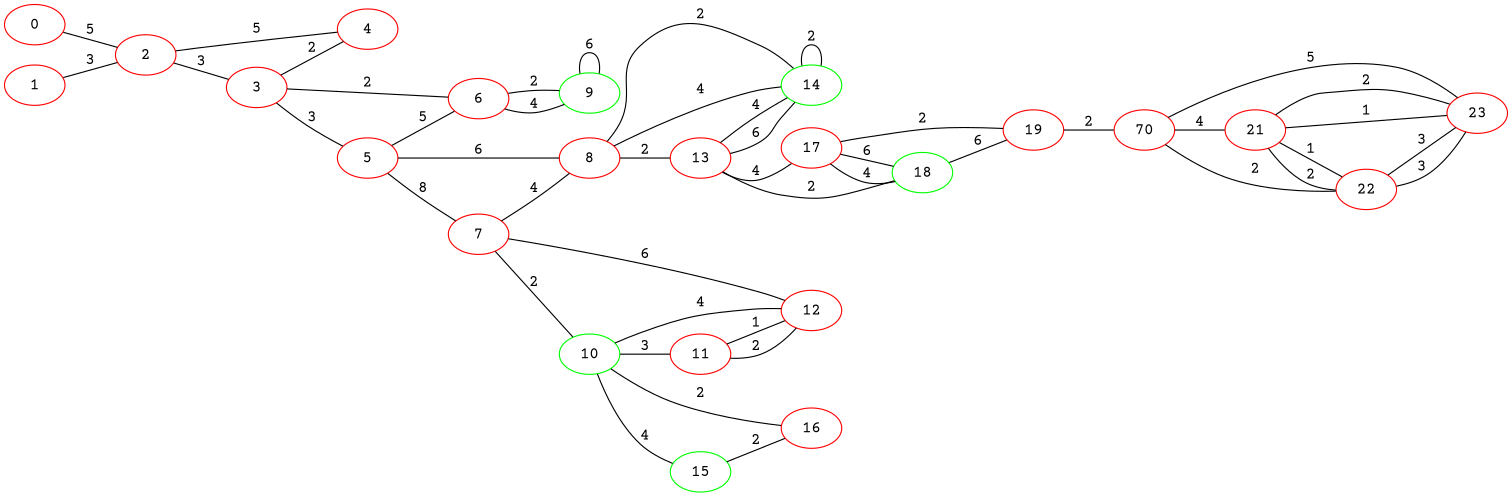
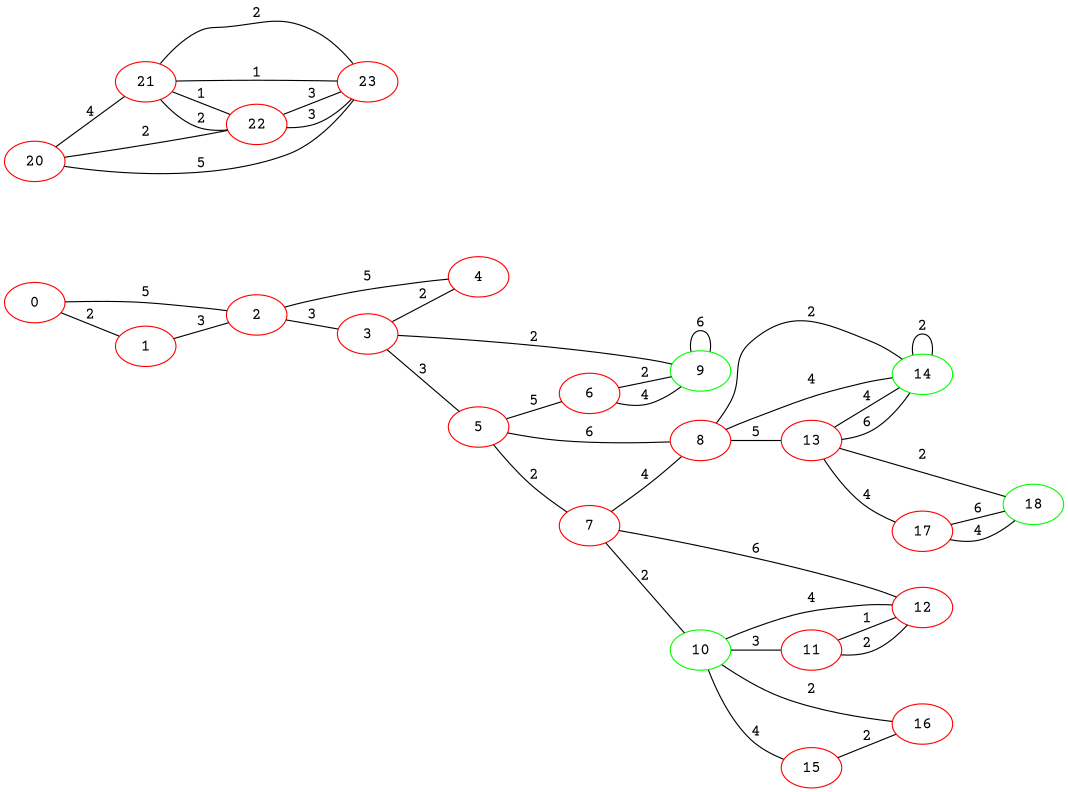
edge "3" -- "6": now "3" -- "9"
node "19": removed
node "70": label "70" -> "20"
edge "8" -- "13": label "2" -> "5"
edge "5" -- "7": label "8" -> "2"
edge "0" -- "1": added, label "2"
node "15": color green -> red
